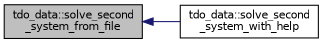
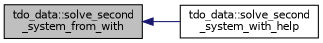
node "tdo_data::solve_second _system_from_file": label "tdo_data::solve_second _system_from_file" -> "tdo_data::solve_second _system_from_with"
